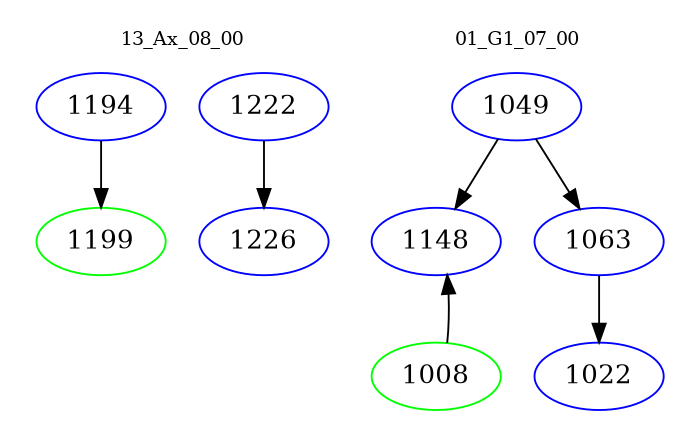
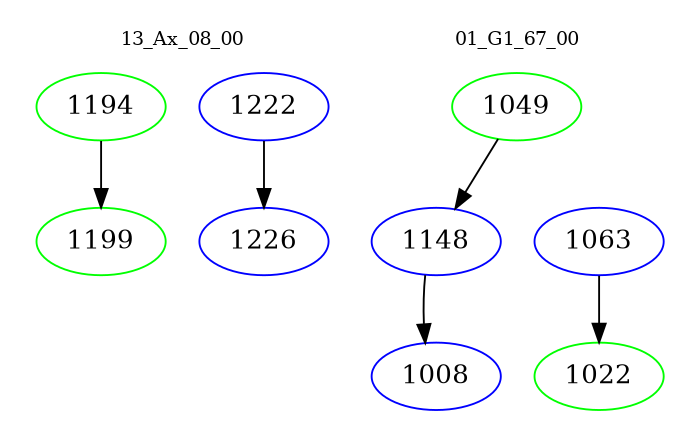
cluster "01_G1_07_00": label "01_G1_07_00" -> "01_G1_67_00"
node "1194": color blue -> green
node "1049": color blue -> green
edge "1049" -> "1063": removed
edge "1008" -> "1148": reversed
node "1008": color green -> blue
node "1022": color blue -> green
